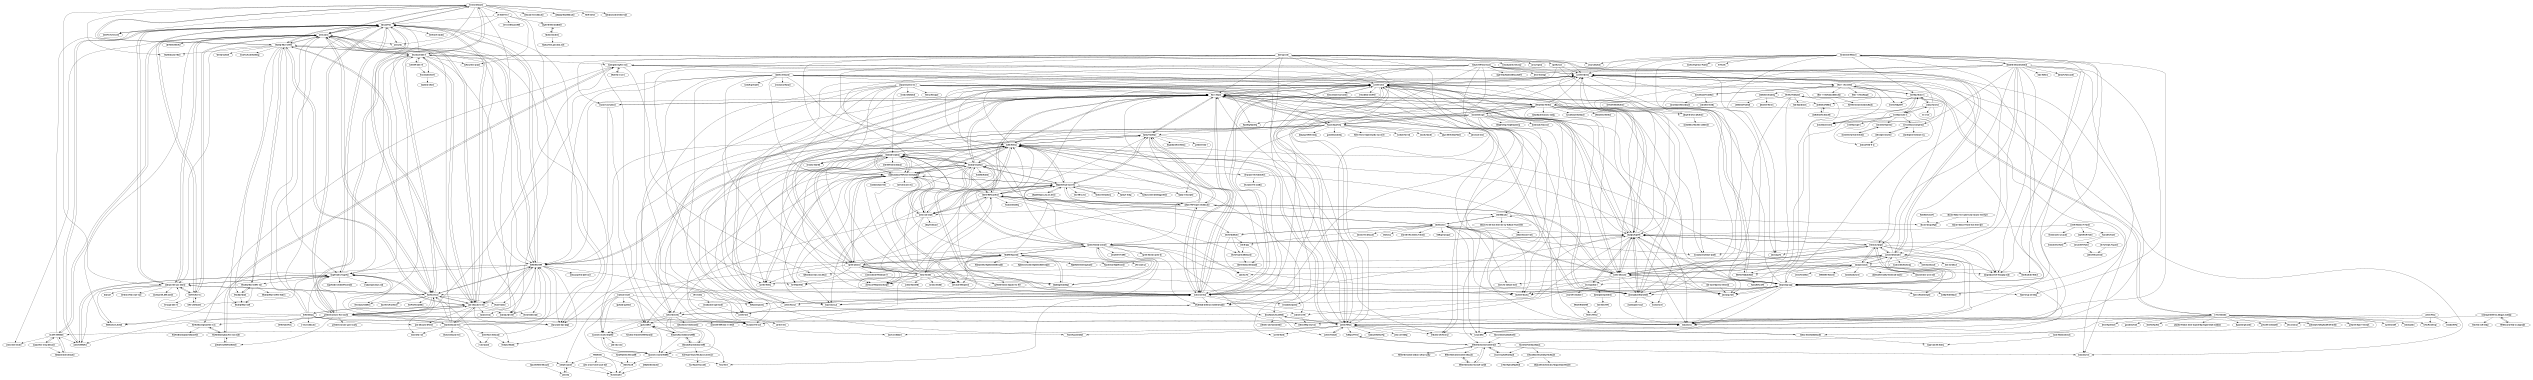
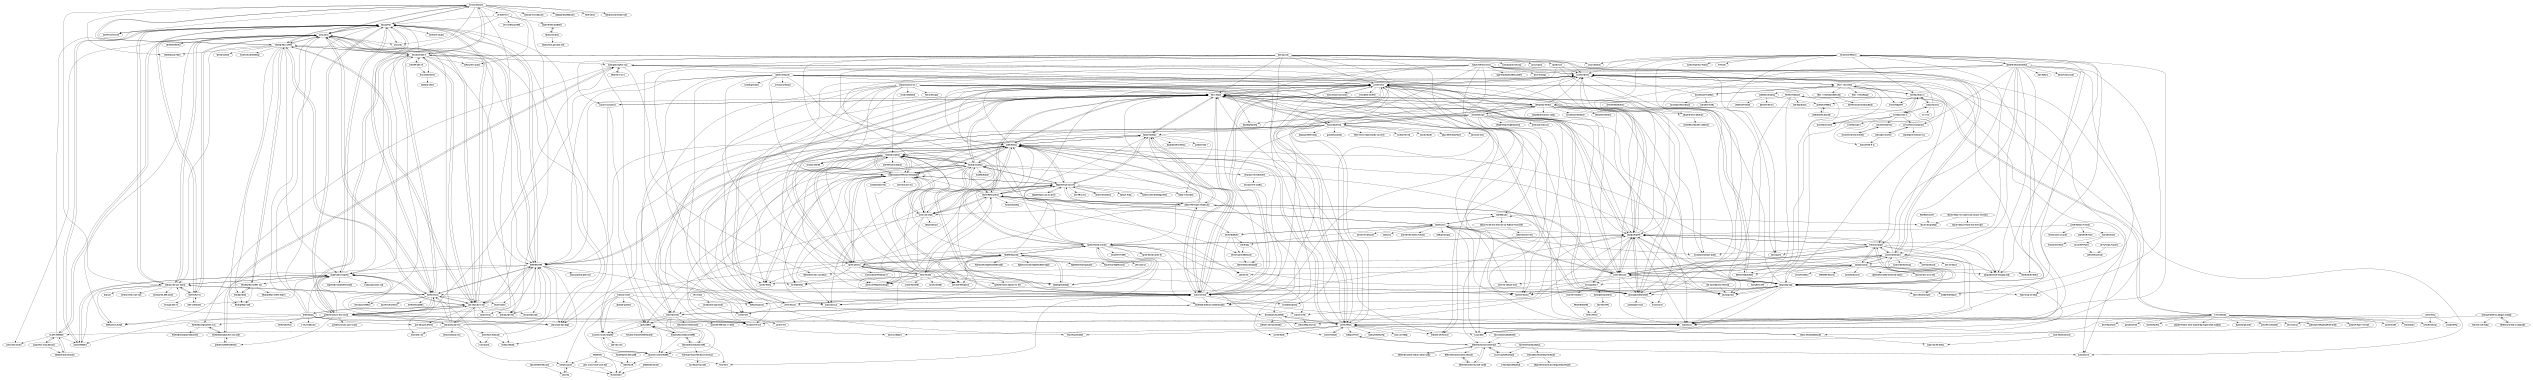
edge "tandasat/barevisor" -> "SamuelTulach/memhv": removed
